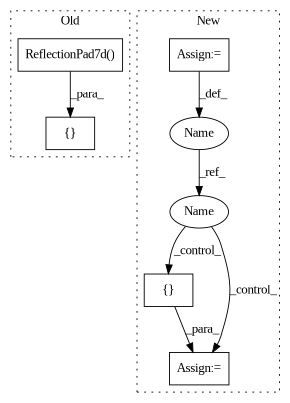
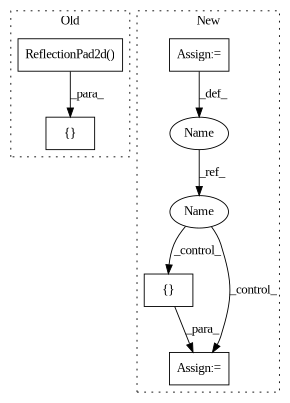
node "ReflectionPad7d()": label "ReflectionPad7d()" -> "ReflectionPad2d()"
